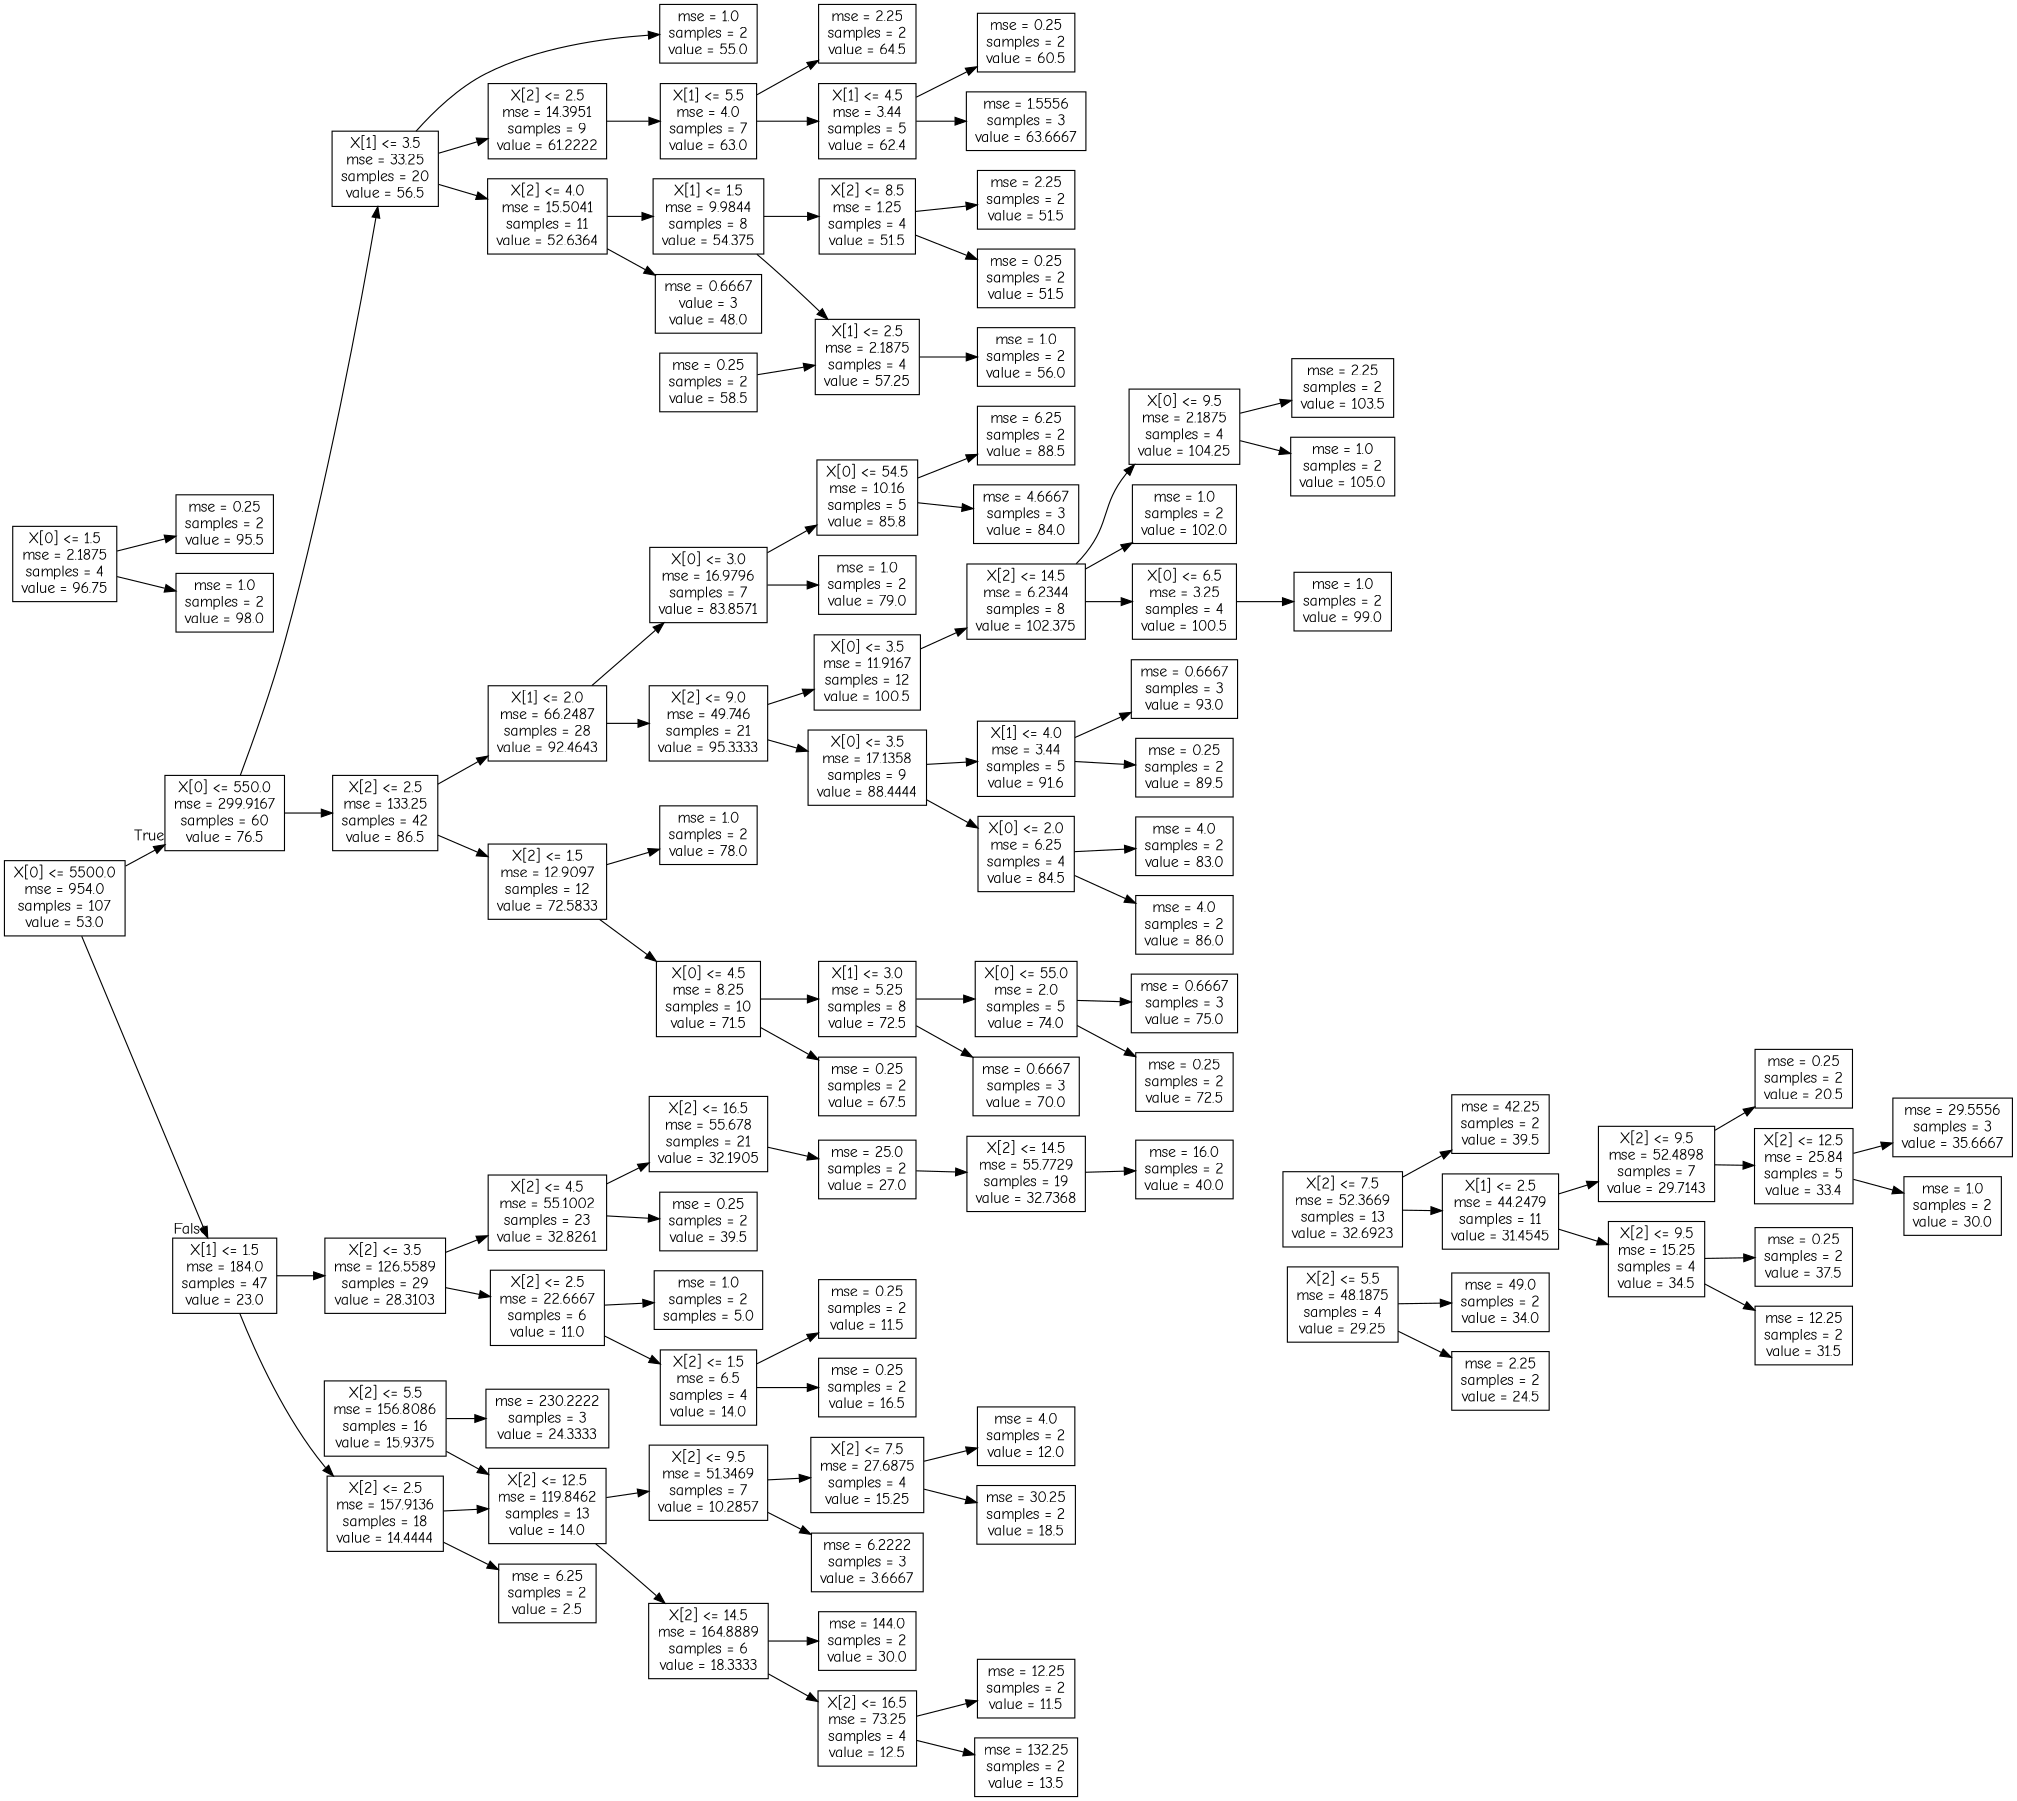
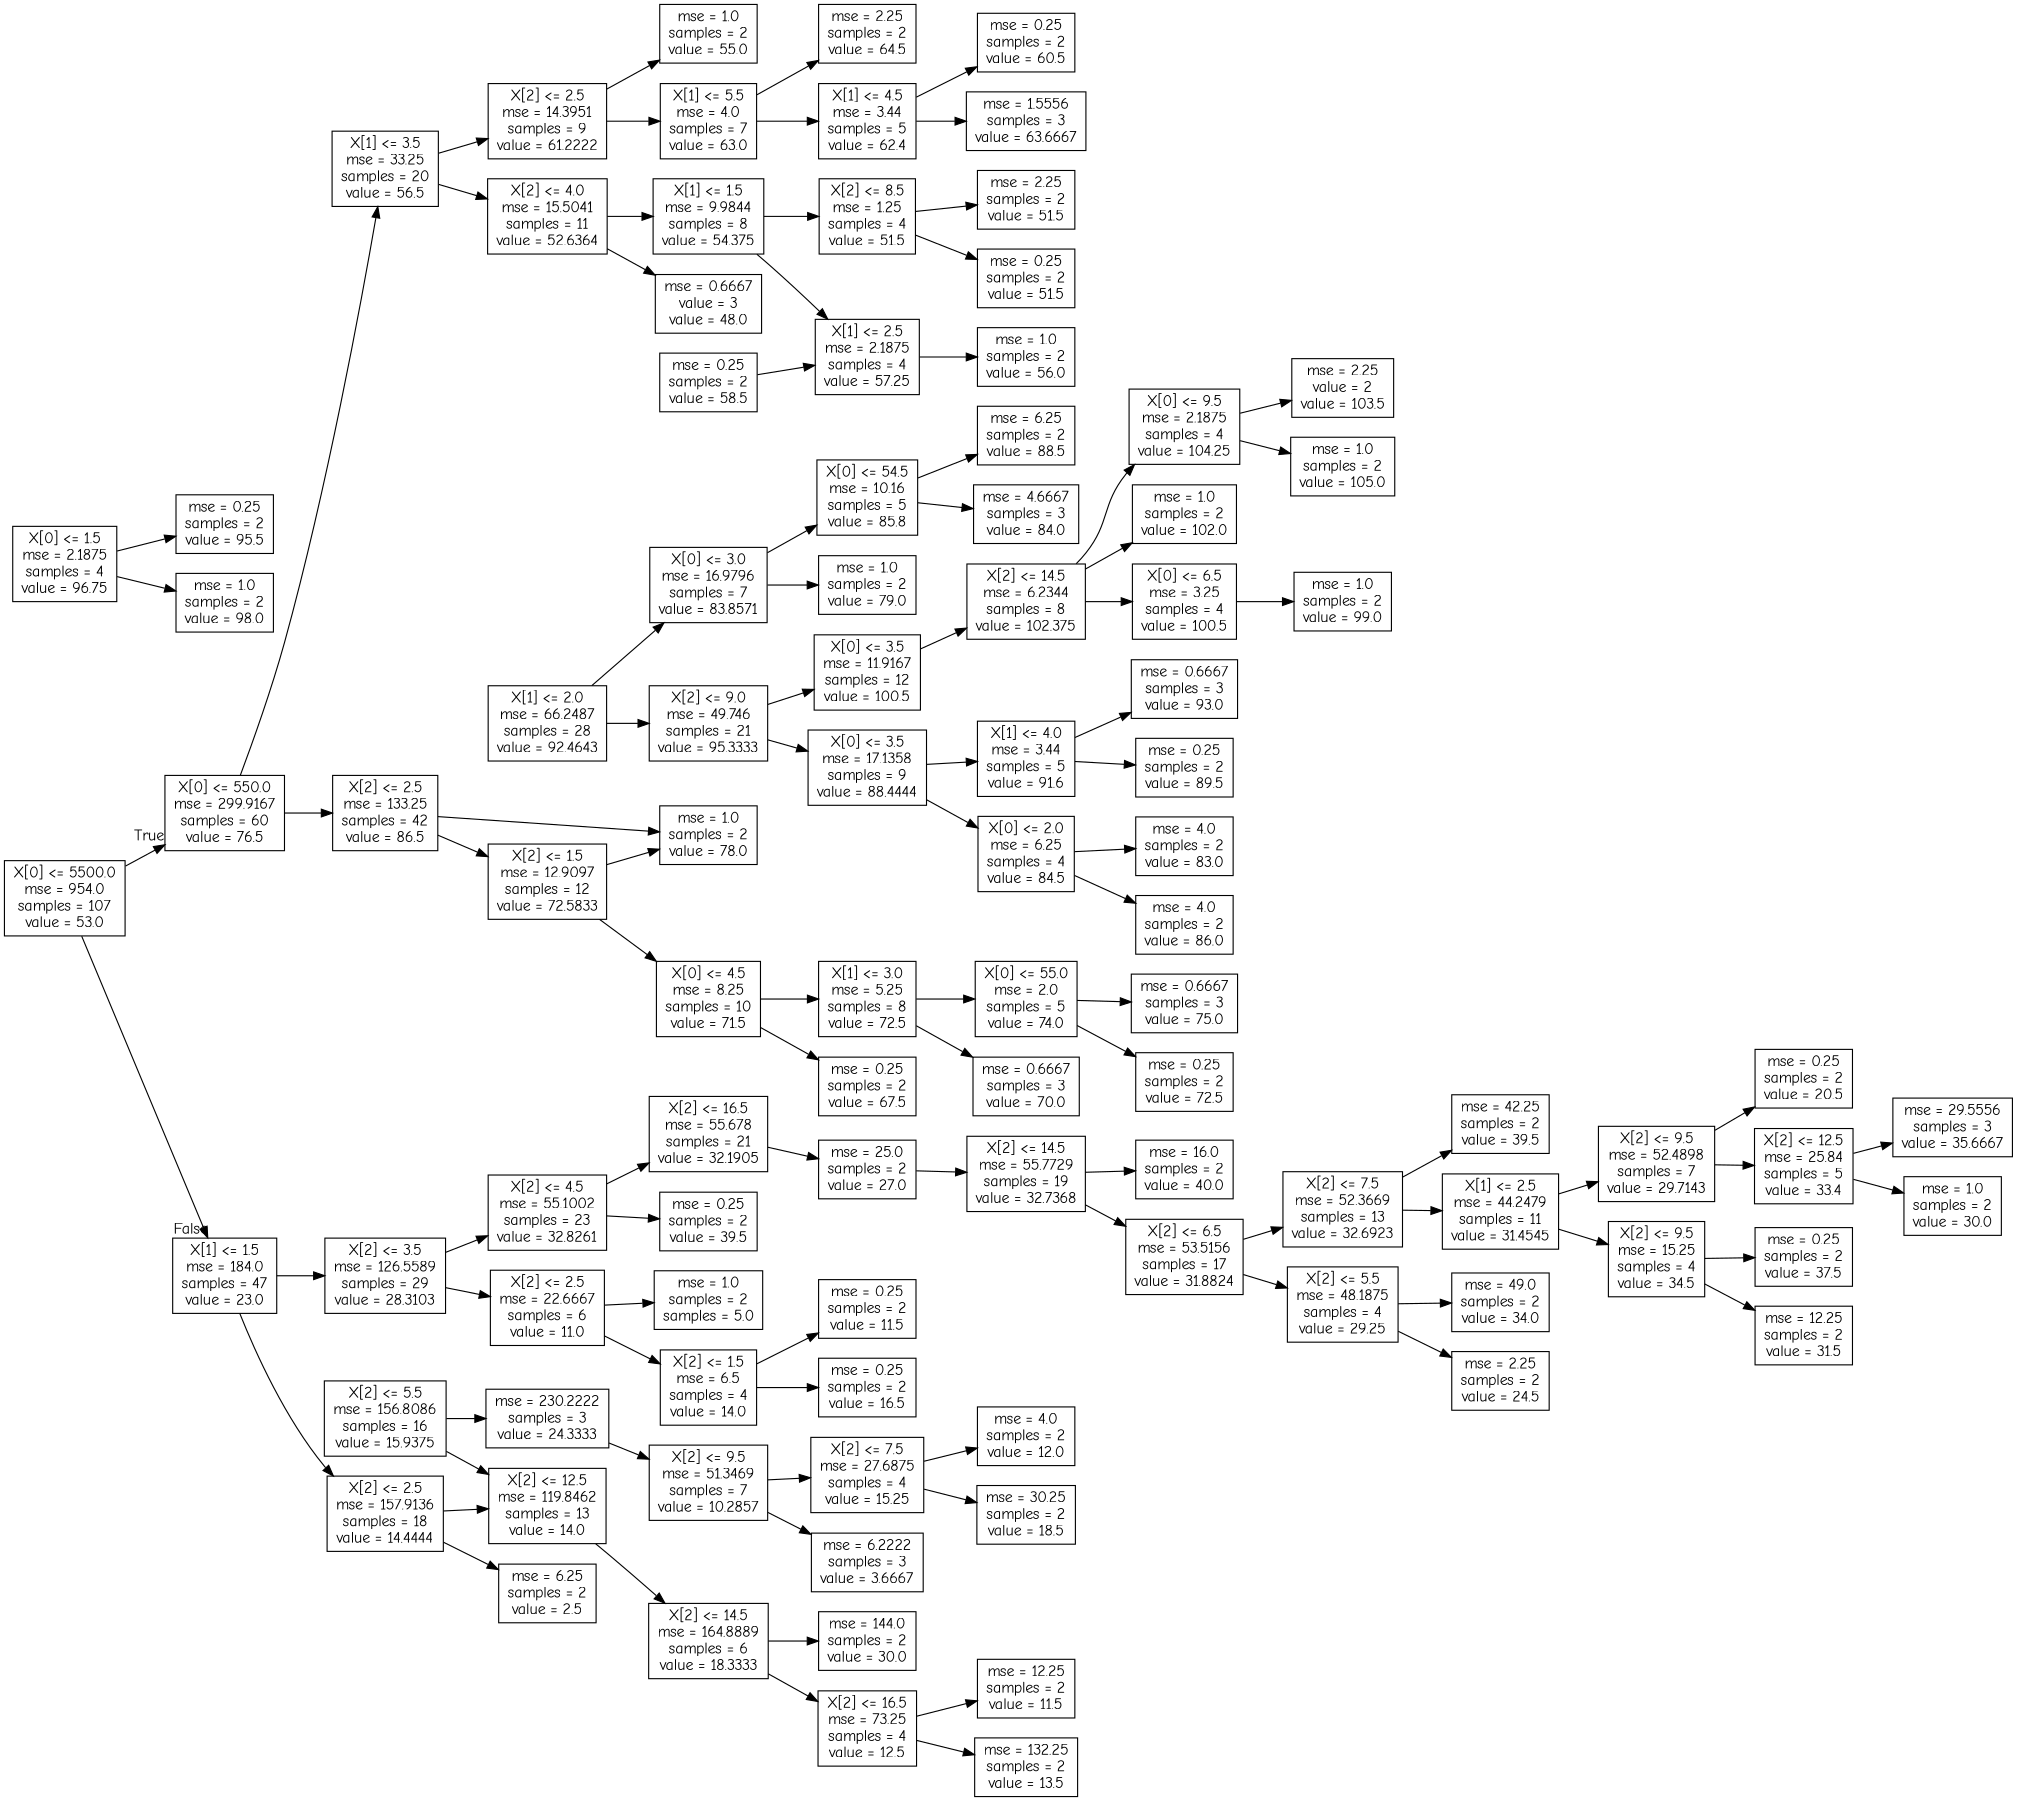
edge "X[1] <= 3.5 mse = 33.25 samples = 20 value = 56.5" -> "mse = 1.0 samples = 2 value = 55.0": now "X[2] <= 2.5 mse = 14.3951 samples = 9 value = 61.2222" -> "mse = 1.0 samples = 2 value = 55.0"
node "mse = 2.25 samples = 2 value = 103.5": label "mse = 2.25 samples = 2 value = 103.5" -> "mse = 2.25 value = 2 value = 103.5"
edge "X[2] <= 2.5 mse = 133.25 samples = 42 value = 86.5" -> "X[1] <= 2.0 mse = 66.2487 samples = 28 value = 92.4643": now "X[2] <= 2.5 mse = 133.25 samples = 42 value = 86.5" -> "mse = 1.0 samples = 2 value = 78.0"
node "X[2] <= 6.5 mse = 53.5156 samples = 17 value = 31.8824": added
edge "X[2] <= 12.5 mse = 119.8462 samples = 13 value = 14.0" -> "X[2] <= 9.5 mse = 51.3469 samples = 7 value = 10.2857": now "mse = 230.2222 samples = 3 value = 24.3333" -> "X[2] <= 9.5 mse = 51.3469 samples = 7 value = 10.2857"
